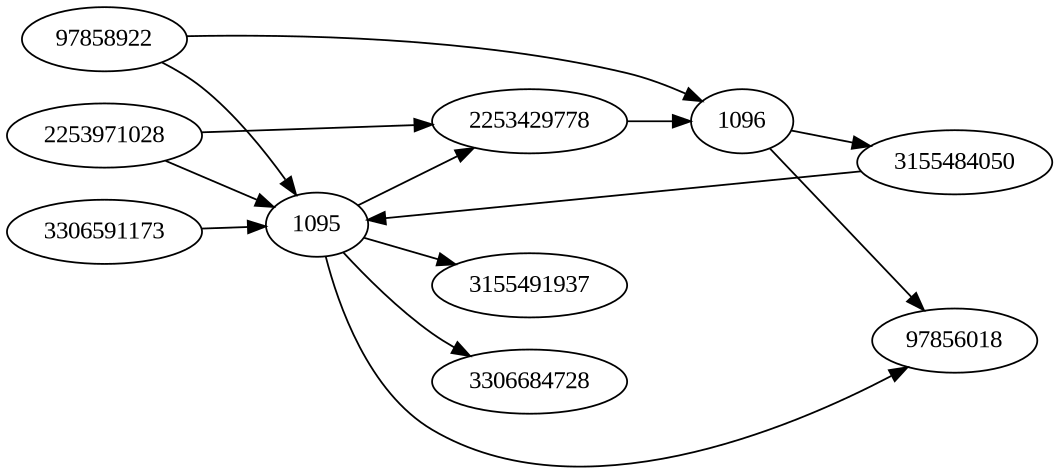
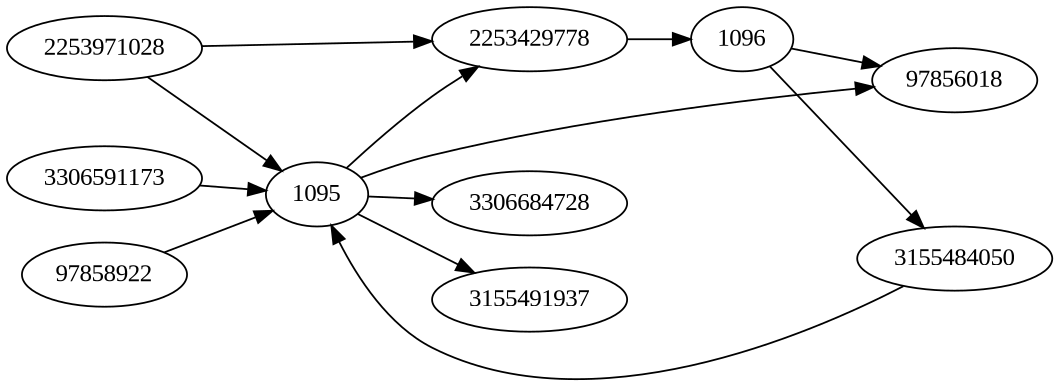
edge "97858922" -> "1096": removed
